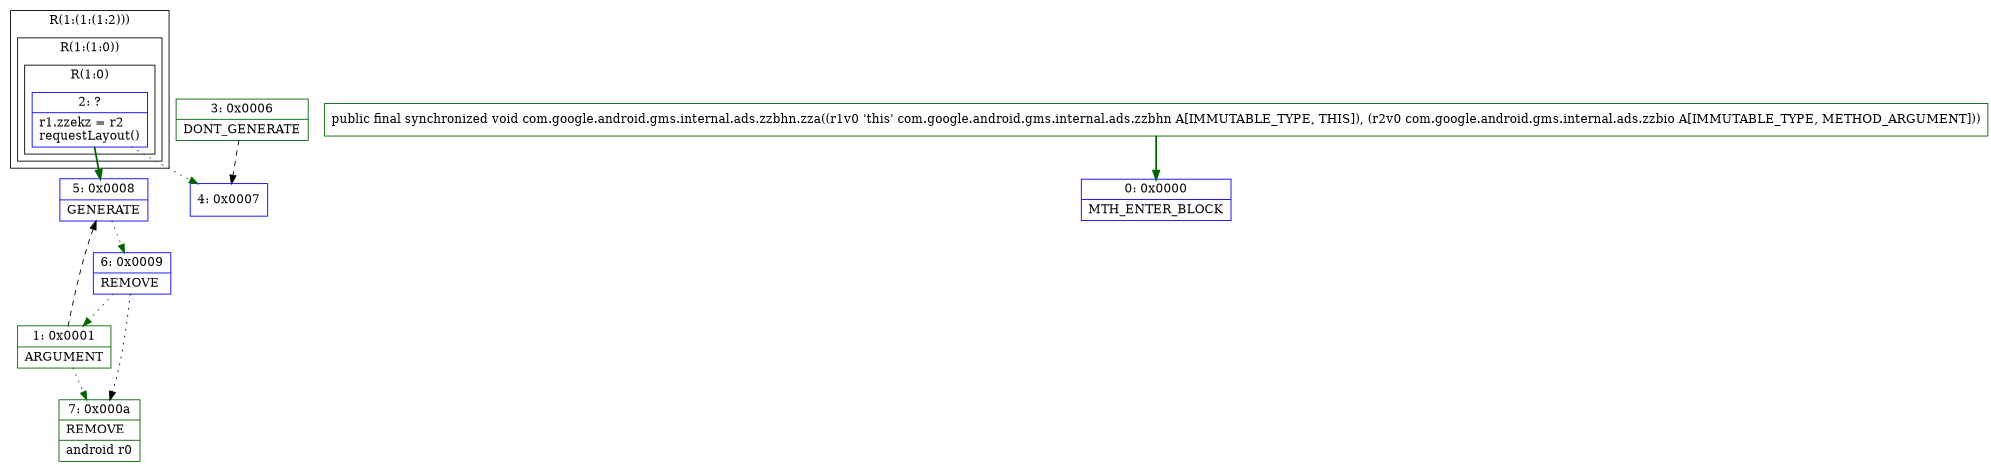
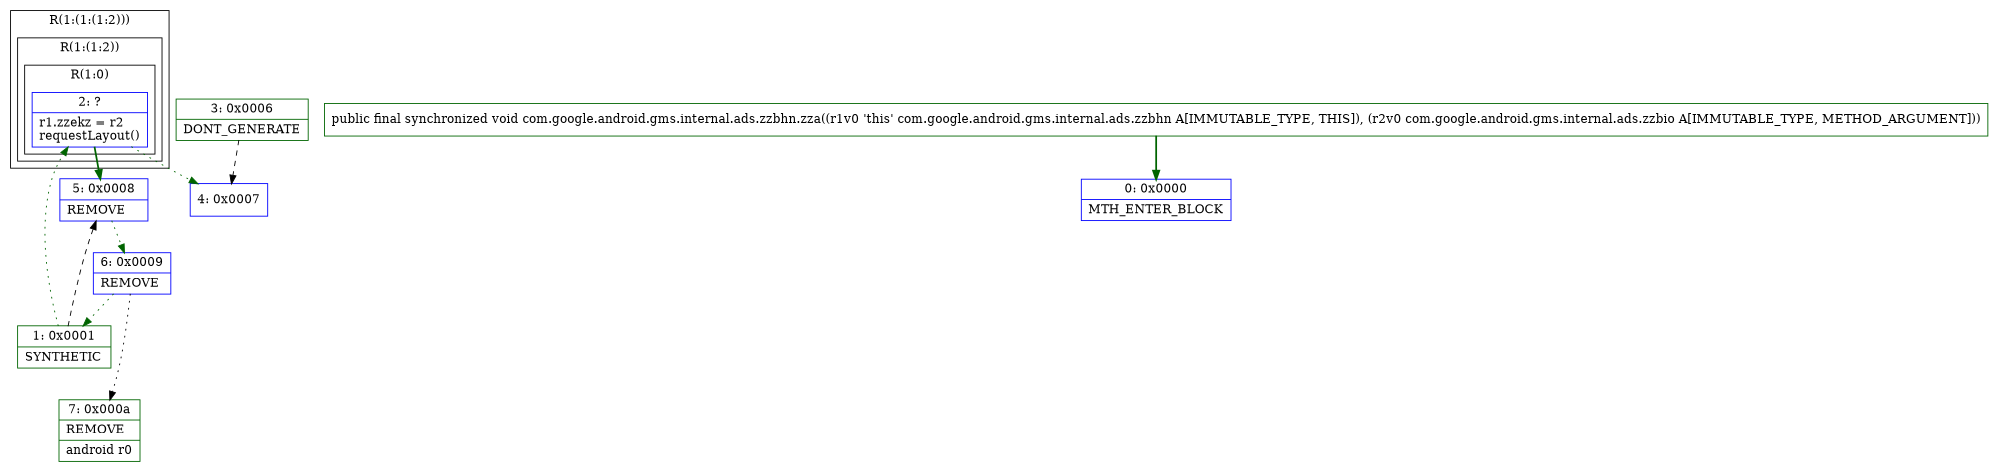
cluster "R(1:(1:0))": label "R(1:(1:0))" -> "R(1:(1:2))"
node "5: 0x0008": text "GENERATE" -> "REMOVE"
node "1: 0x0001": text "ARGUMENT" -> "SYNTHETIC"
edge "1: 0x0001" -> "7: 0x000a": now "1: 0x0001" -> "2: ?"
